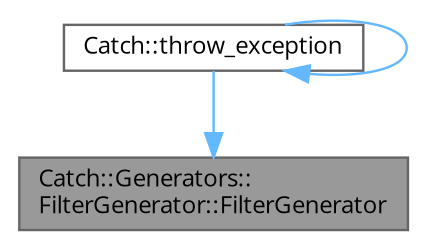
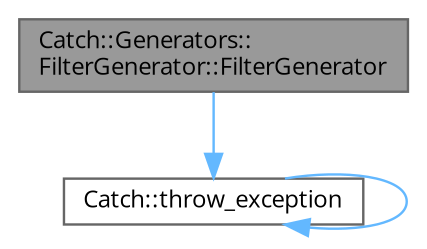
edge "Catch::throw_exception" -> "Catch::Generators:: FilterGenerator::FilterGenerator": reversed
